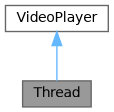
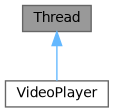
edge "Thread" -> "VideoPlayer": reversed
